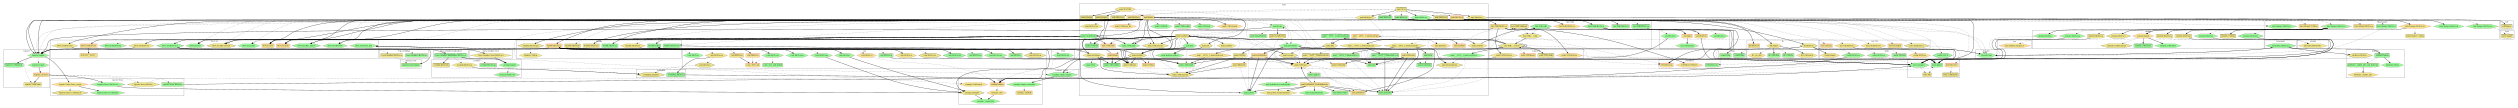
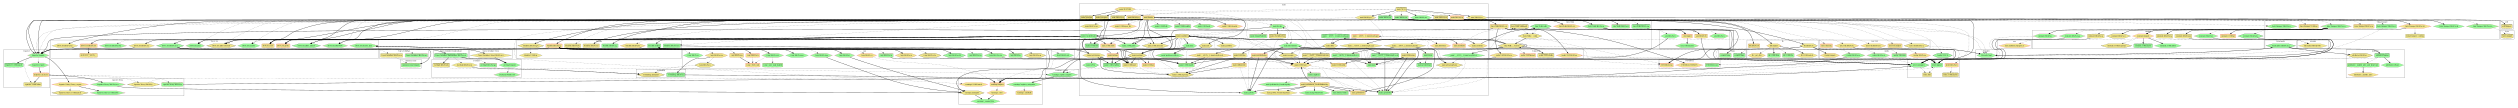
node "constant::CORE:qr": color black -> deeppink
